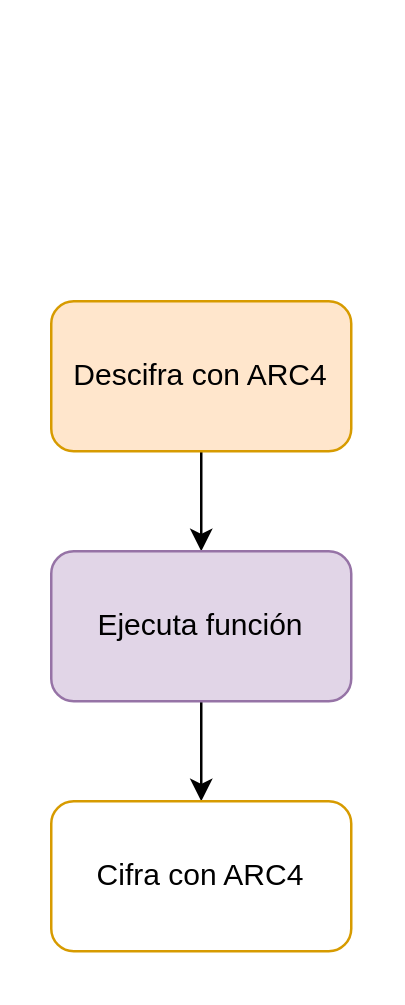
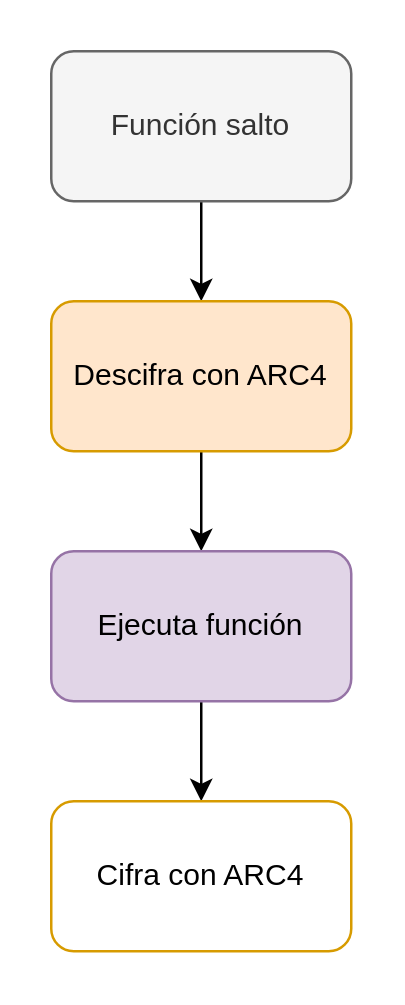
node "Función salto": added
edge "Función salto" -> "Descifra con ARC4": added
